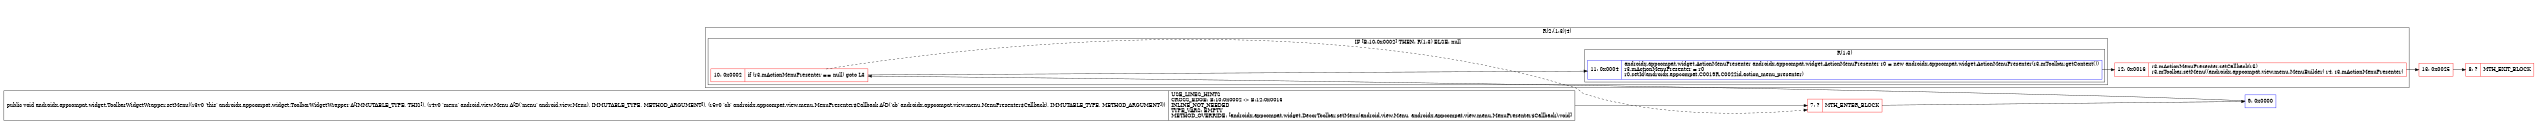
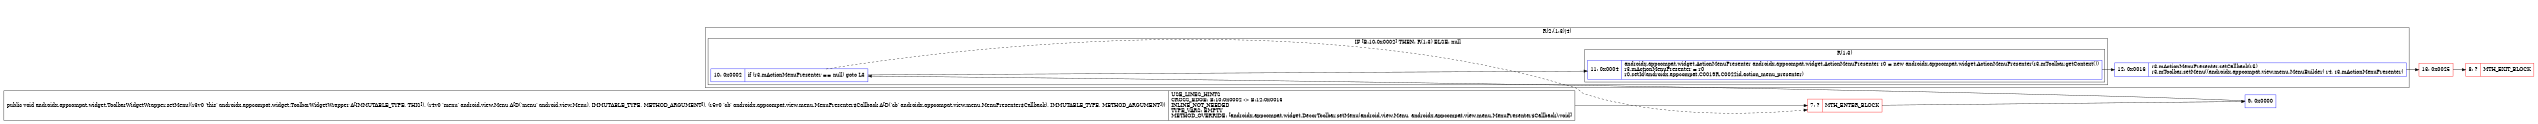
node "12: 0x0016": color red -> blue
node "10: 0x0002": color red -> blue
